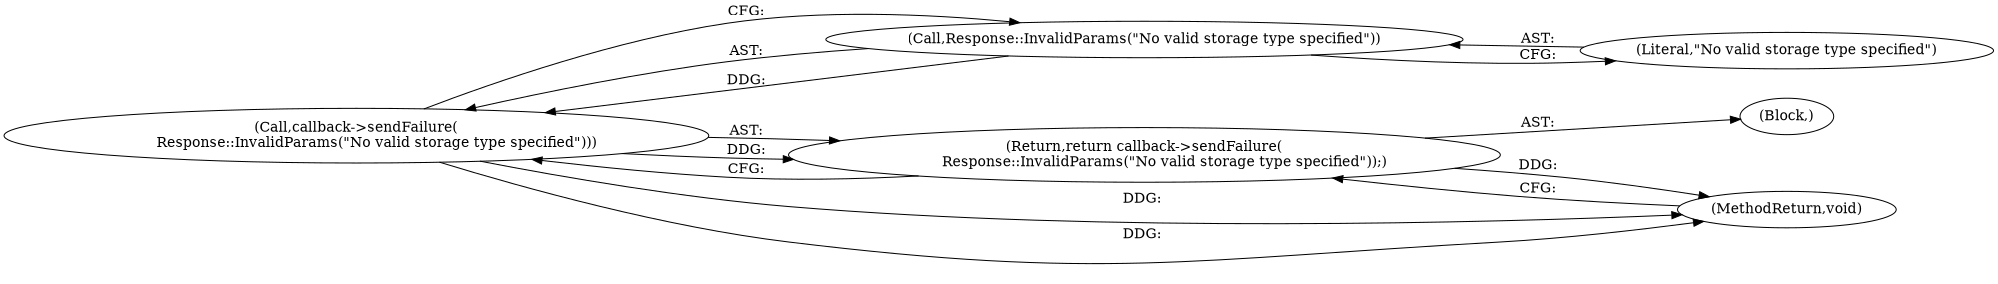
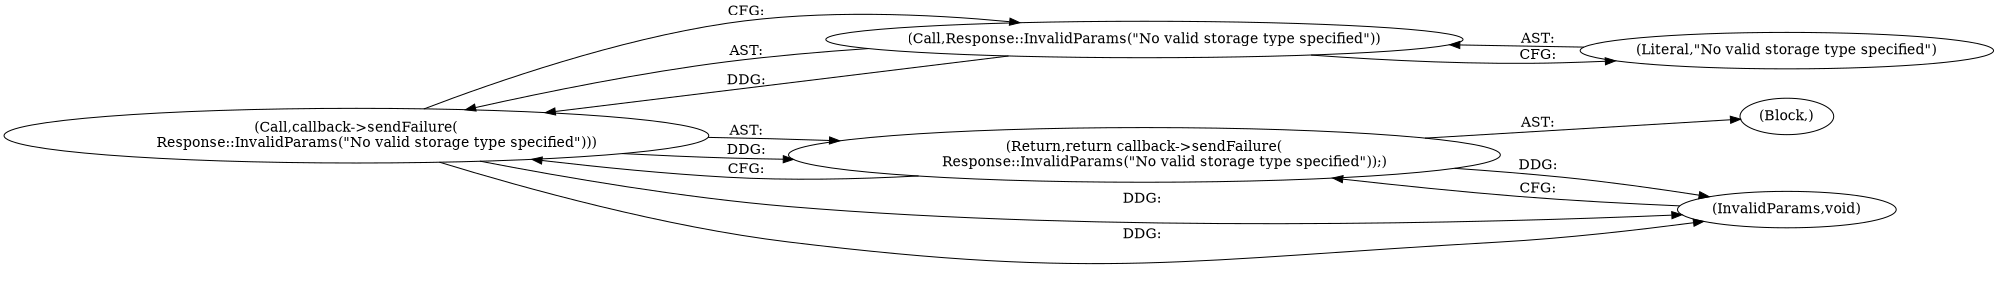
node "(MethodReturn,void)": label "(MethodReturn,void)" -> "(InvalidParams,void)"
